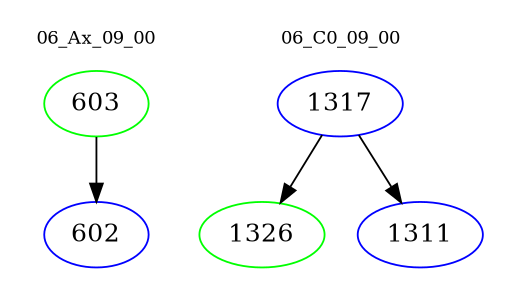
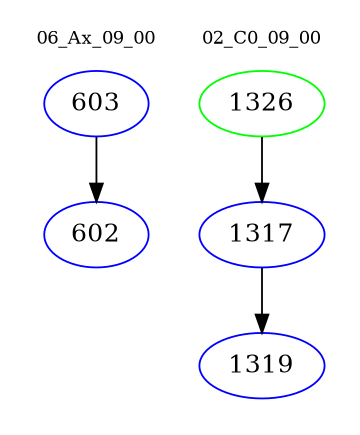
cluster "06_C0_09_00": label "06_C0_09_00" -> "02_C0_09_00"
node "603": color green -> blue
edge "1317" -> "1326": reversed
node "1311": label "1311" -> "1319"
